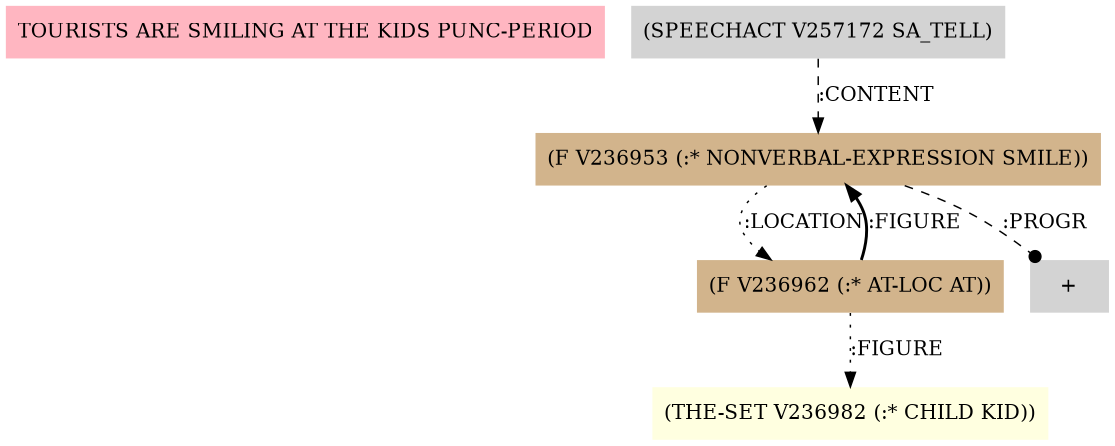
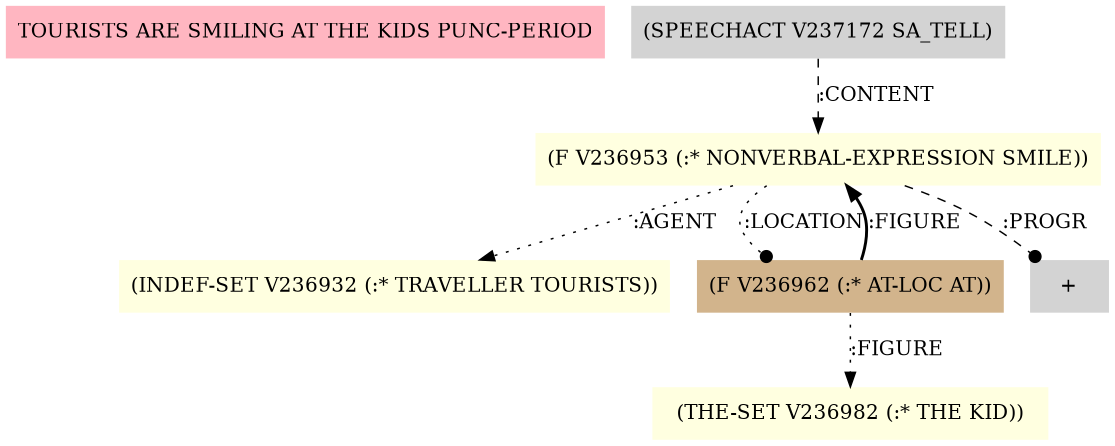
node "(SPEECHACT V257172 SA_TELL)": label "(SPEECHACT V257172 SA_TELL)" -> "(SPEECHACT V237172 SA_TELL)"
node "(F V236953 (:* NONVERBAL-EXPRESSION SMILE))": fillcolor tan -> lightyellow
edge "(F V236953 (:* NONVERBAL-EXPRESSION SMILE))" -> "(F V236962 (:* AT-LOC AT))": arrowhead normal -> dot
node "(INDEF-SET V236932 (:* TRAVELLER TOURISTS))": added
node "(THE-SET V236982 (:* CHILD KID))": label "(THE-SET V236982 (:* CHILD KID))" -> "(THE-SET V236982 (:* THE KID))"
